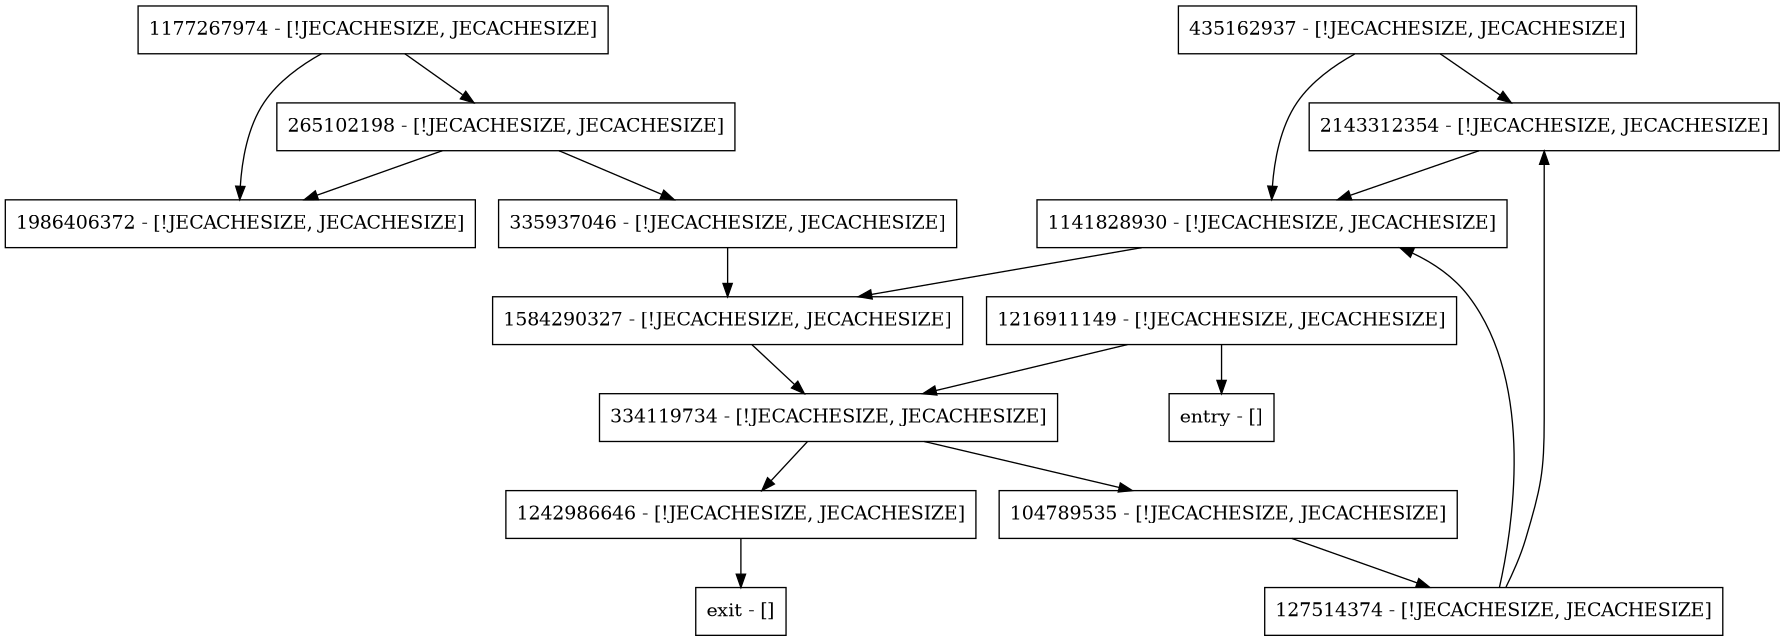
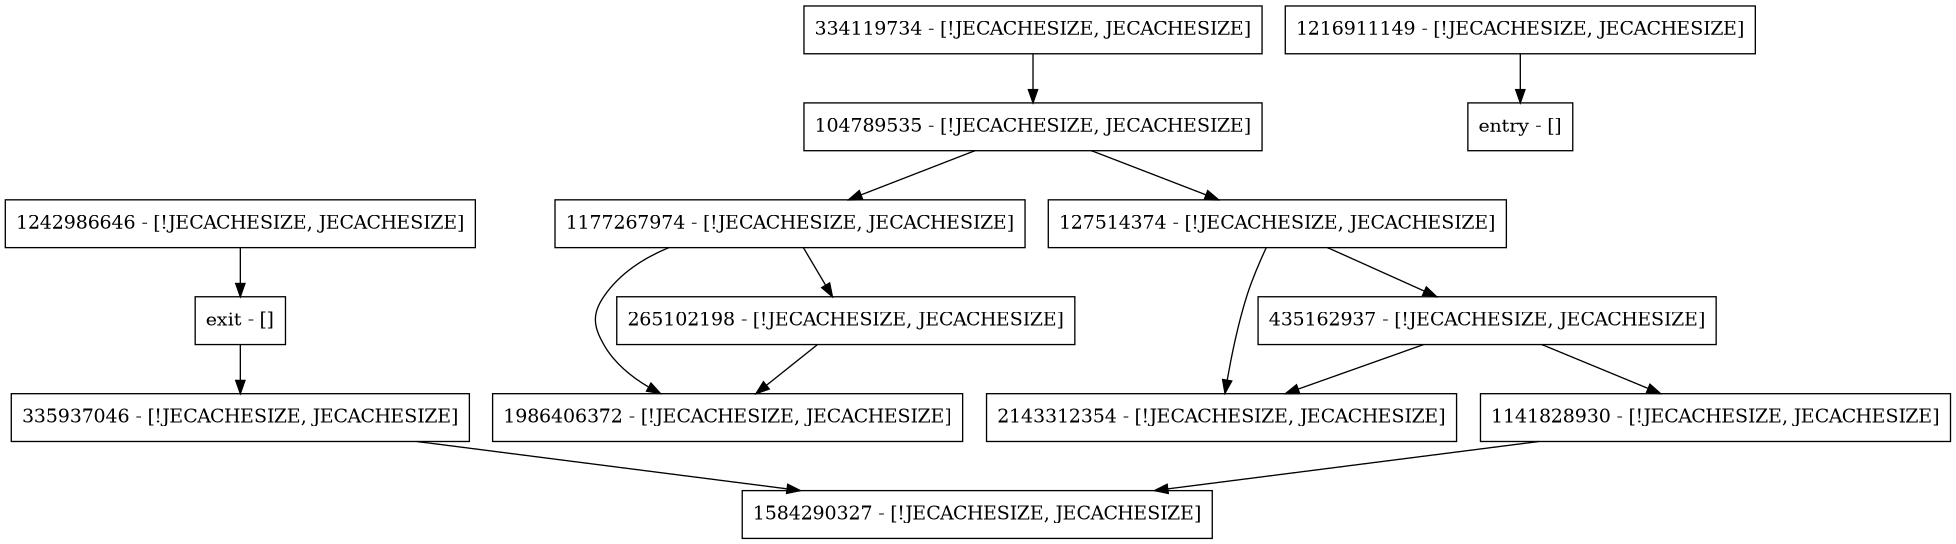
edge "265102198 - [!JECACHESIZE, JECACHESIZE]" -> "335937046 - [!JECACHESIZE, JECACHESIZE]": now "exit - []" -> "335937046 - [!JECACHESIZE, JECACHESIZE]"
edge "104789535 - [!JECACHESIZE, JECACHESIZE]" -> "1177267974 - [!JECACHESIZE, JECACHESIZE]": added
edge "2143312354 - [!JECACHESIZE, JECACHESIZE]" -> "1141828930 - [!JECACHESIZE, JECACHESIZE]": removed
edge "1584290327 - [!JECACHESIZE, JECACHESIZE]" -> "334119734 - [!JECACHESIZE, JECACHESIZE]": removed
edge "1216911149 - [!JECACHESIZE, JECACHESIZE]" -> "334119734 - [!JECACHESIZE, JECACHESIZE]": removed
edge "127514374 - [!JECACHESIZE, JECACHESIZE]" -> "1141828930 - [!JECACHESIZE, JECACHESIZE]": now "127514374 - [!JECACHESIZE, JECACHESIZE]" -> "435162937 - [!JECACHESIZE, JECACHESIZE]"
edge "334119734 - [!JECACHESIZE, JECACHESIZE]" -> "1242986646 - [!JECACHESIZE, JECACHESIZE]": removed
